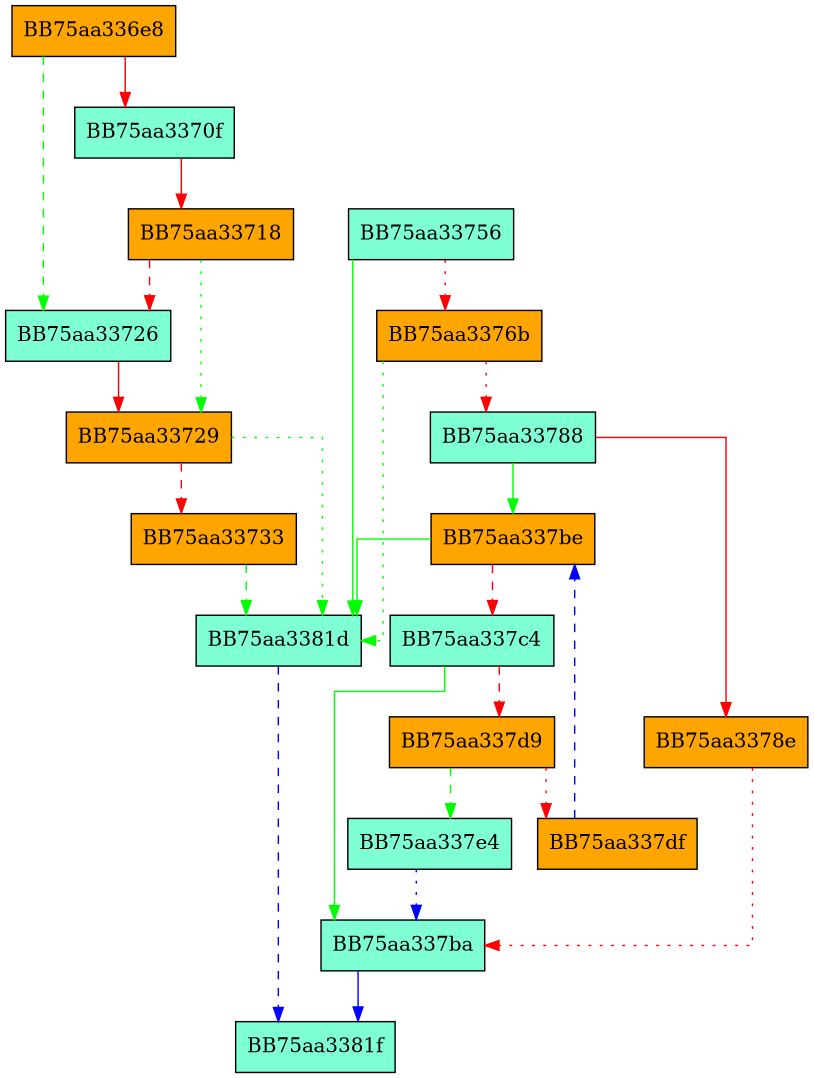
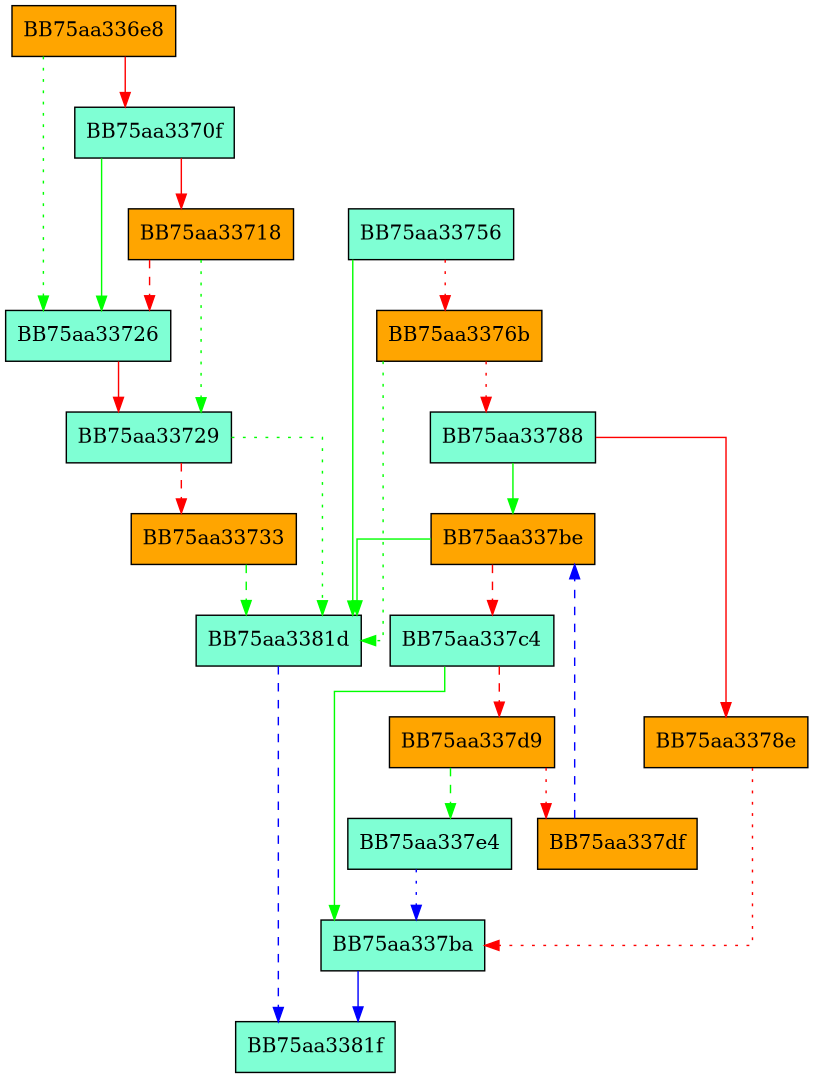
edge "BB75aa336e8" -> "BB75aa33726": style dashed -> dotted
edge "BB75aa3370f" -> "BB75aa33726": added
node "BB75aa33729": fillcolor orange -> aquamarine
